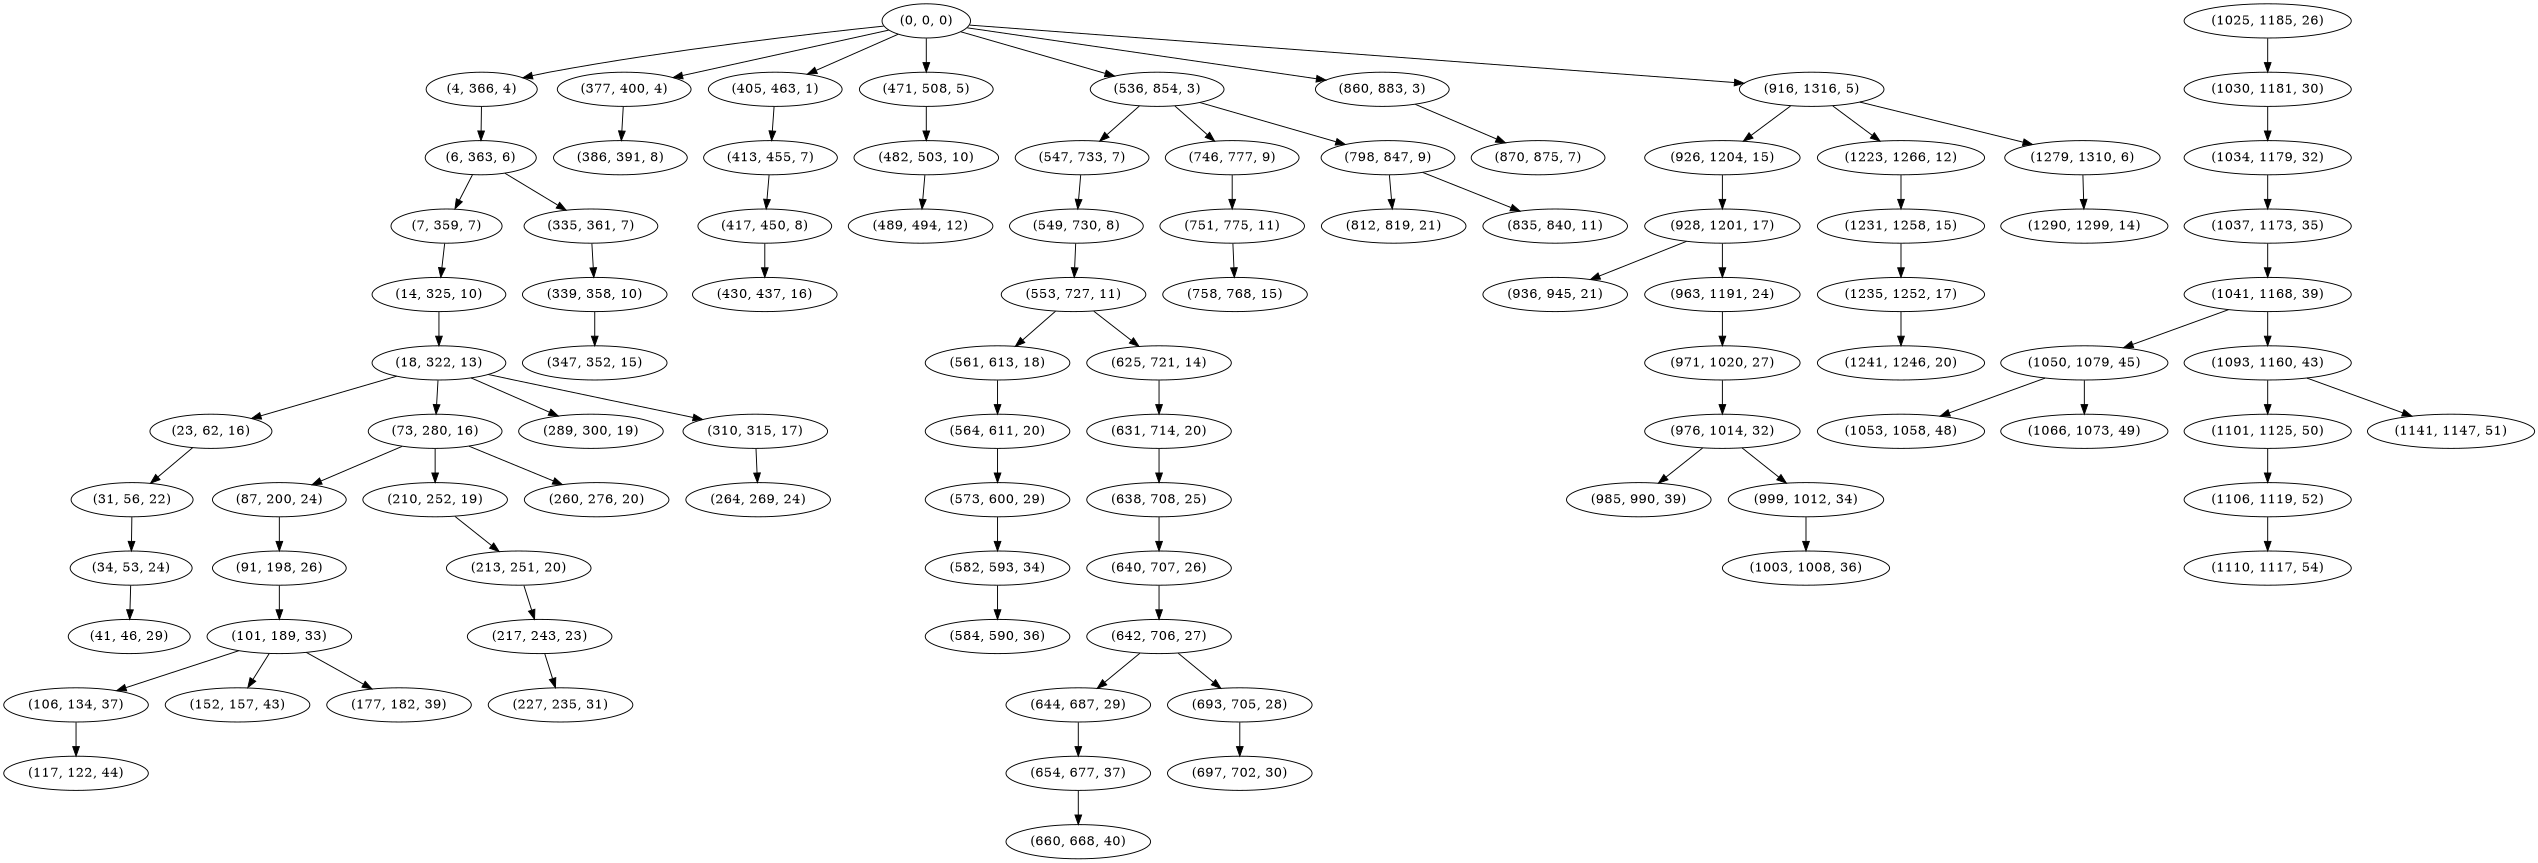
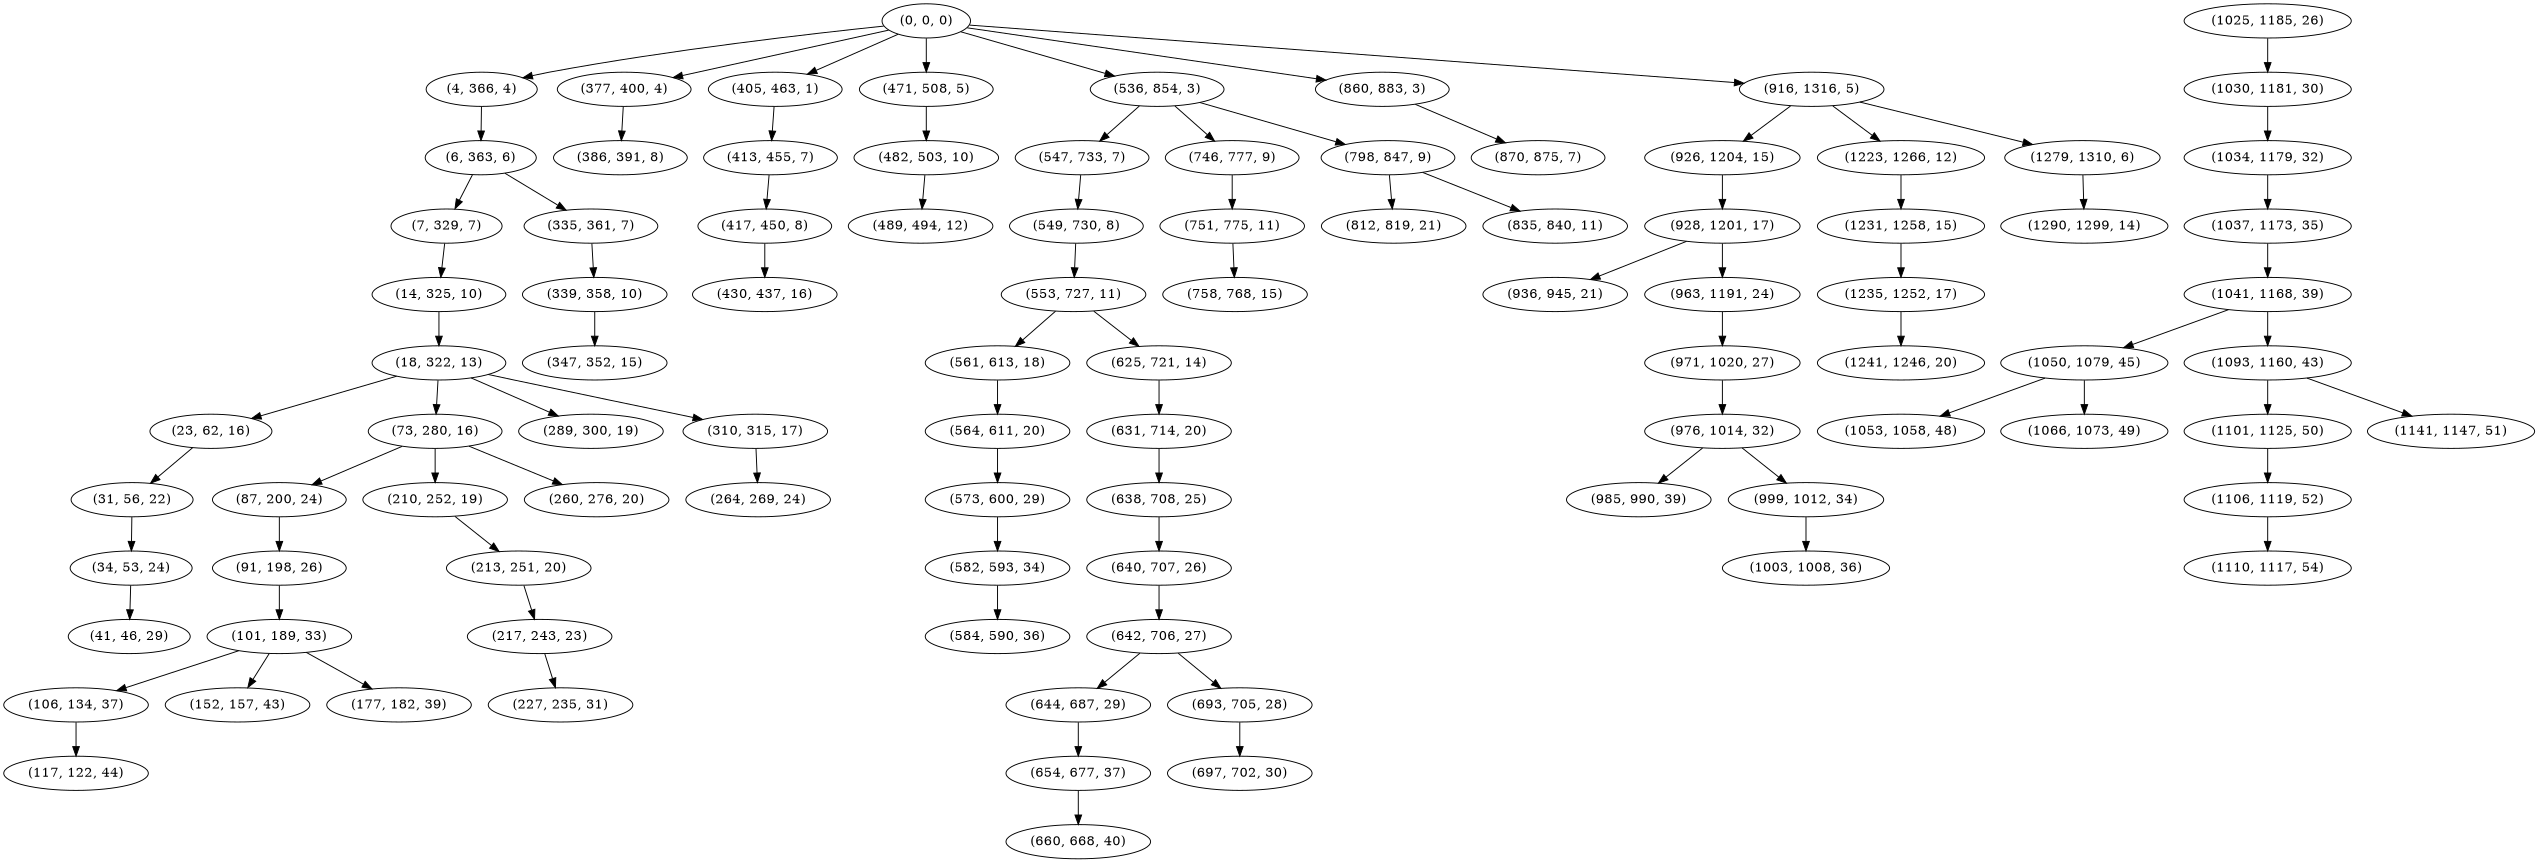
node "(7, 359, 7)": label "(7, 359, 7)" -> "(7, 329, 7)"
